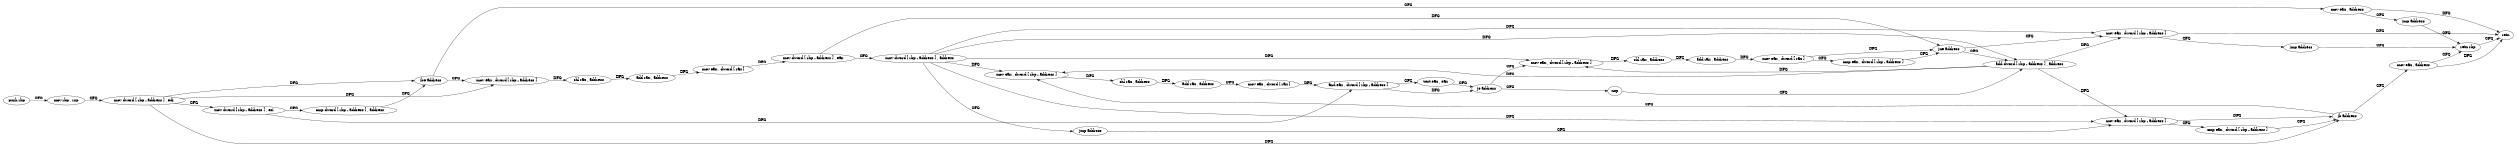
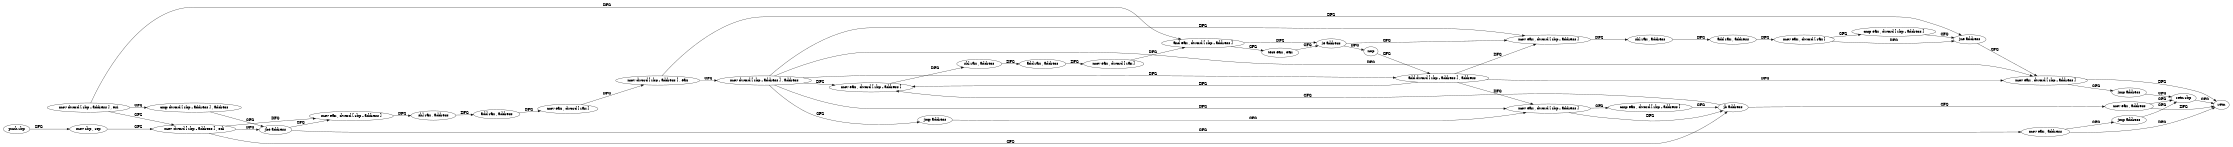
edge "jne address" -> "add dword [ rbp - address ] , address": removed, label "CFG"
edge "je address" -> "nop": label "CFG" -> "DFG"
edge "mov dword [ rbp - address ] , edi" -> "mov dword [ rbp - address ] , esi": reversed
edge "mov dword [ rbp - address ] , edi" -> "jb address": label "DFG" -> "CFG"
